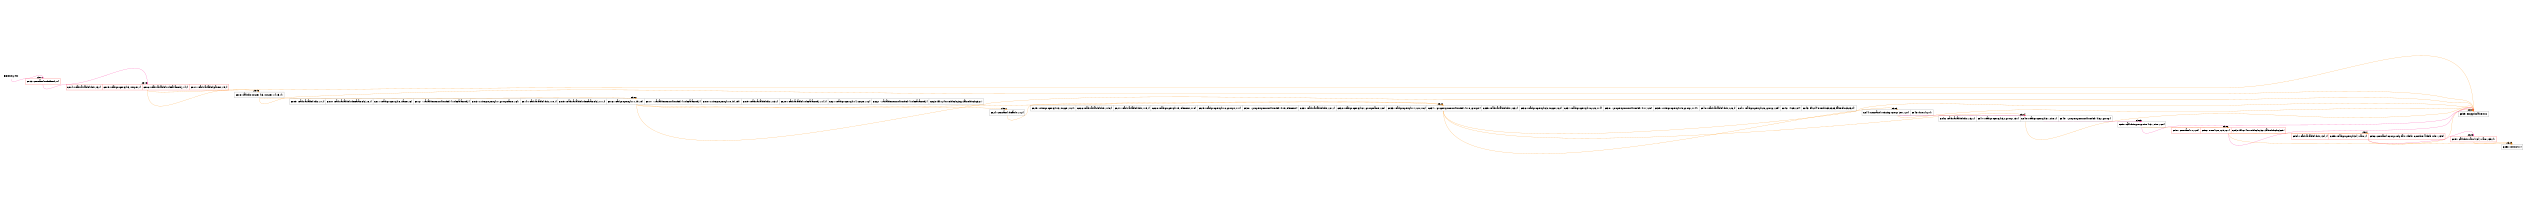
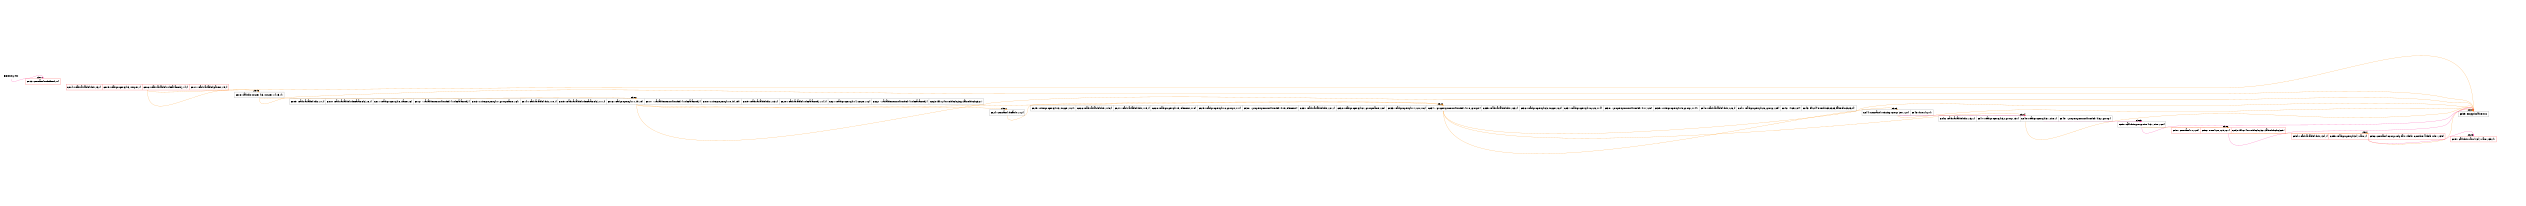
edge "6803: constant[undefined,v1]" -> "6804: read-variable['this',v3,-]": removed
node "6858: return[v1]": removed
